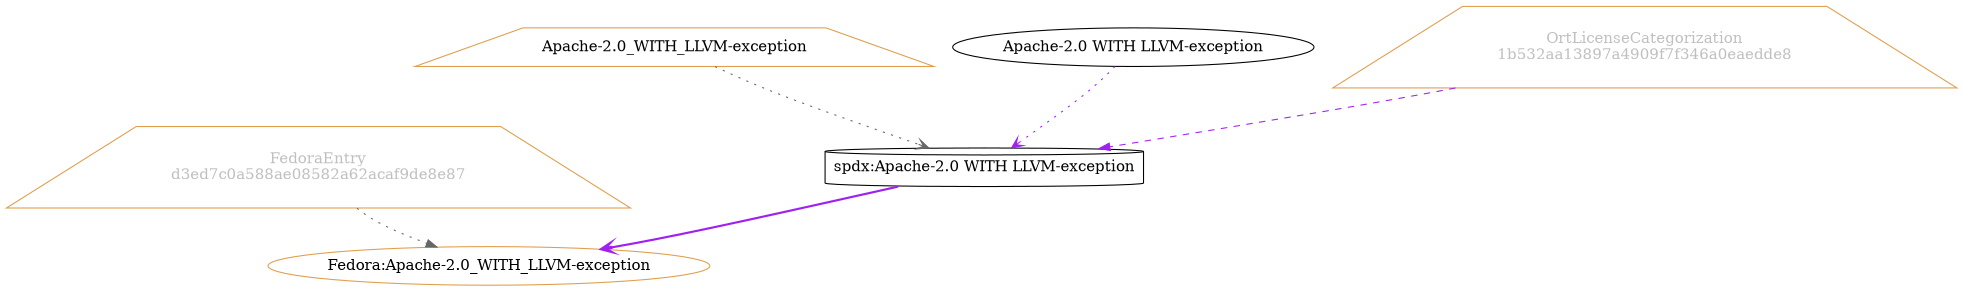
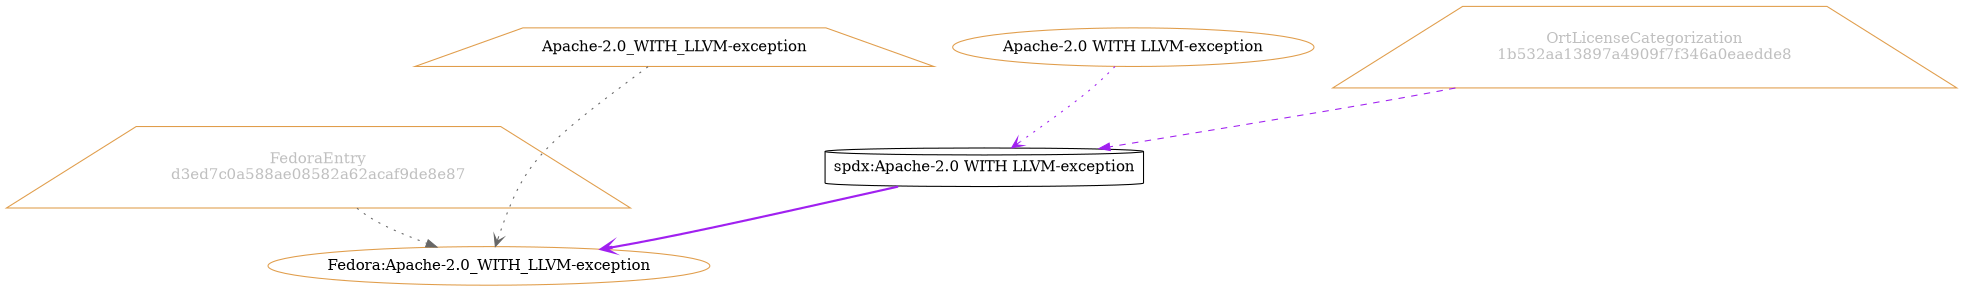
node "Apache-2.0 WITH LLVM-exception": color black -> #e09d4b
edge "Apache-2.0_WITH_LLVM-exception" -> "spdx:Apache-2.0 WITH LLVM-exception": now "Apache-2.0_WITH_LLVM-exception" -> "Fedora:Apache-2.0_WITH_LLVM-exception"
